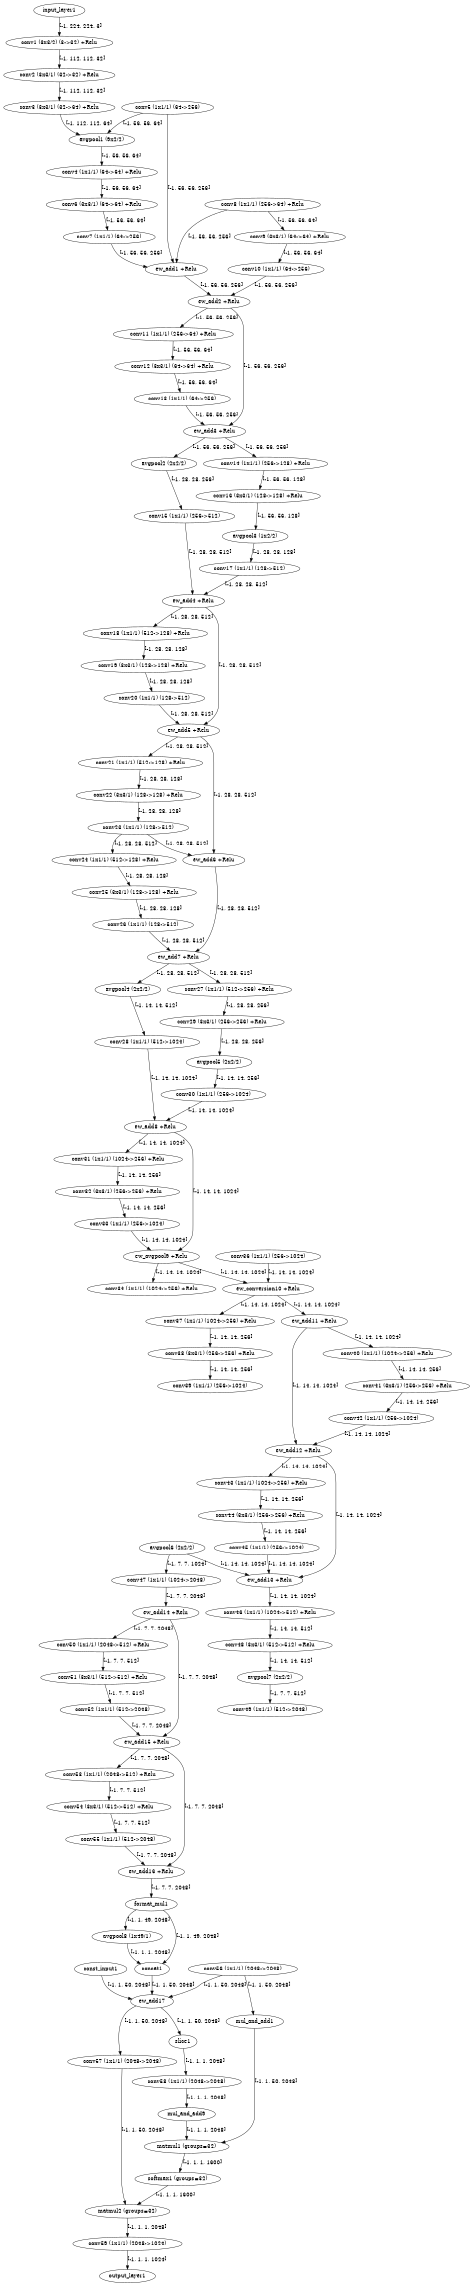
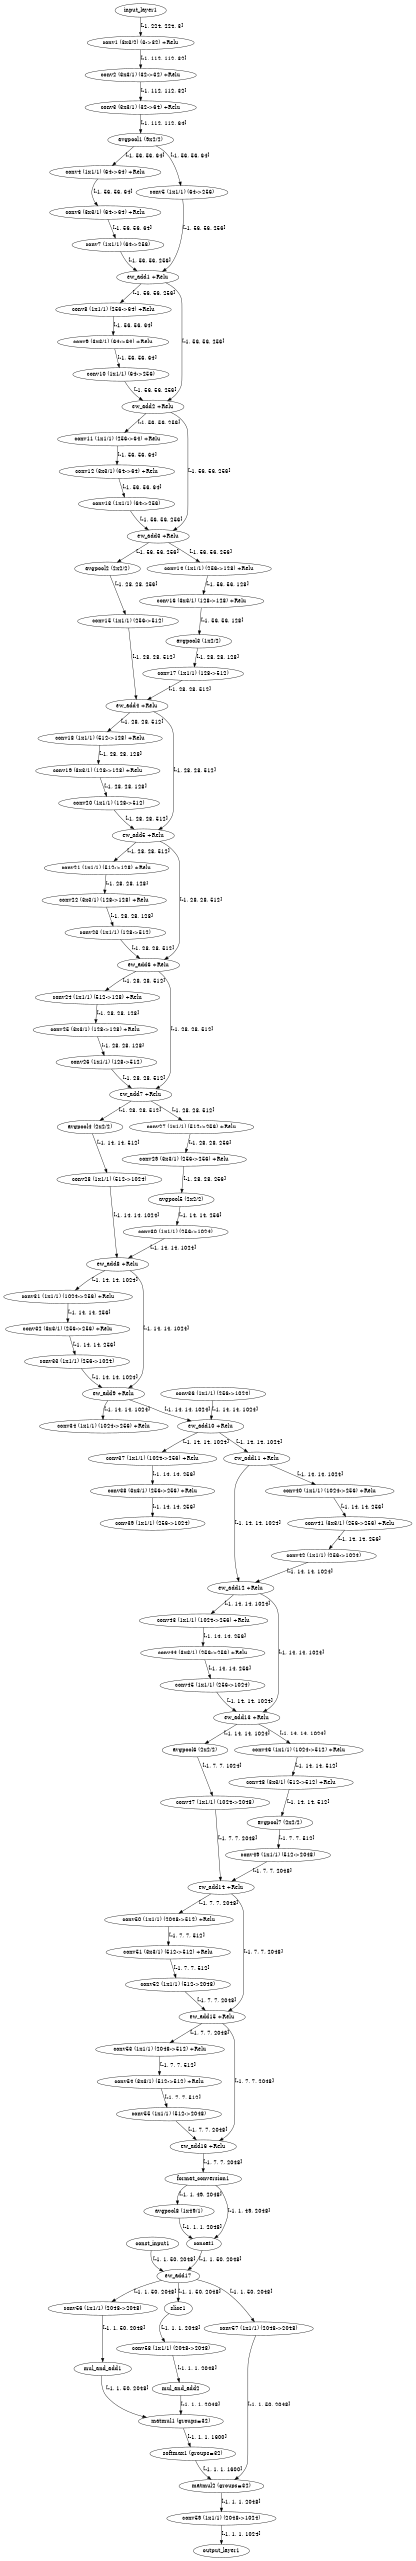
edge "conv5 (1x1/1) (64->256)" -> "avgpool1 (9x2/2)": reversed
edge "conv8 (1x1/1) (256->64) +Relu" -> "ew_add1 +Relu": reversed
edge "conv23 (1x1/1) (128->512)" -> "conv24 (1x1/1) (512->128) +Relu": now "ew_add6 +Relu" -> "conv24 (1x1/1) (512->128) +Relu"
node "ew_avgpool9 +Relu": label "ew_avgpool9 +Relu" -> "ew_add9 +Relu"
node "ew_conversion10 +Relu": label "ew_conversion10 +Relu" -> "ew_add10 +Relu"
edge "avgpool6 (2x2/2)" -> "ew_add13 +Relu": reversed
edge "conv49 (1x1/1) (512->2048)" -> "ew_add14 +Relu": added, label "[-1, 7, 7, 2048]"
node "format_mul1": label "format_mul1" -> "format_conversion1"
edge "conv56 (1x1/1) (2048->2048)" -> "ew_add17": reversed
node "mul_and_add9": label "mul_and_add9" -> "mul_and_add2"
